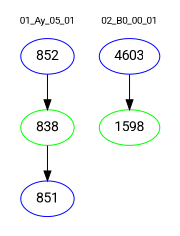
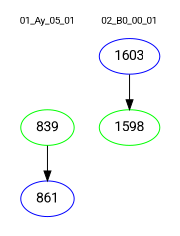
node "852": removed
node "4603": label "4603" -> "1603"
node "838": label "838" -> "839"
node "851": label "851" -> "861"
